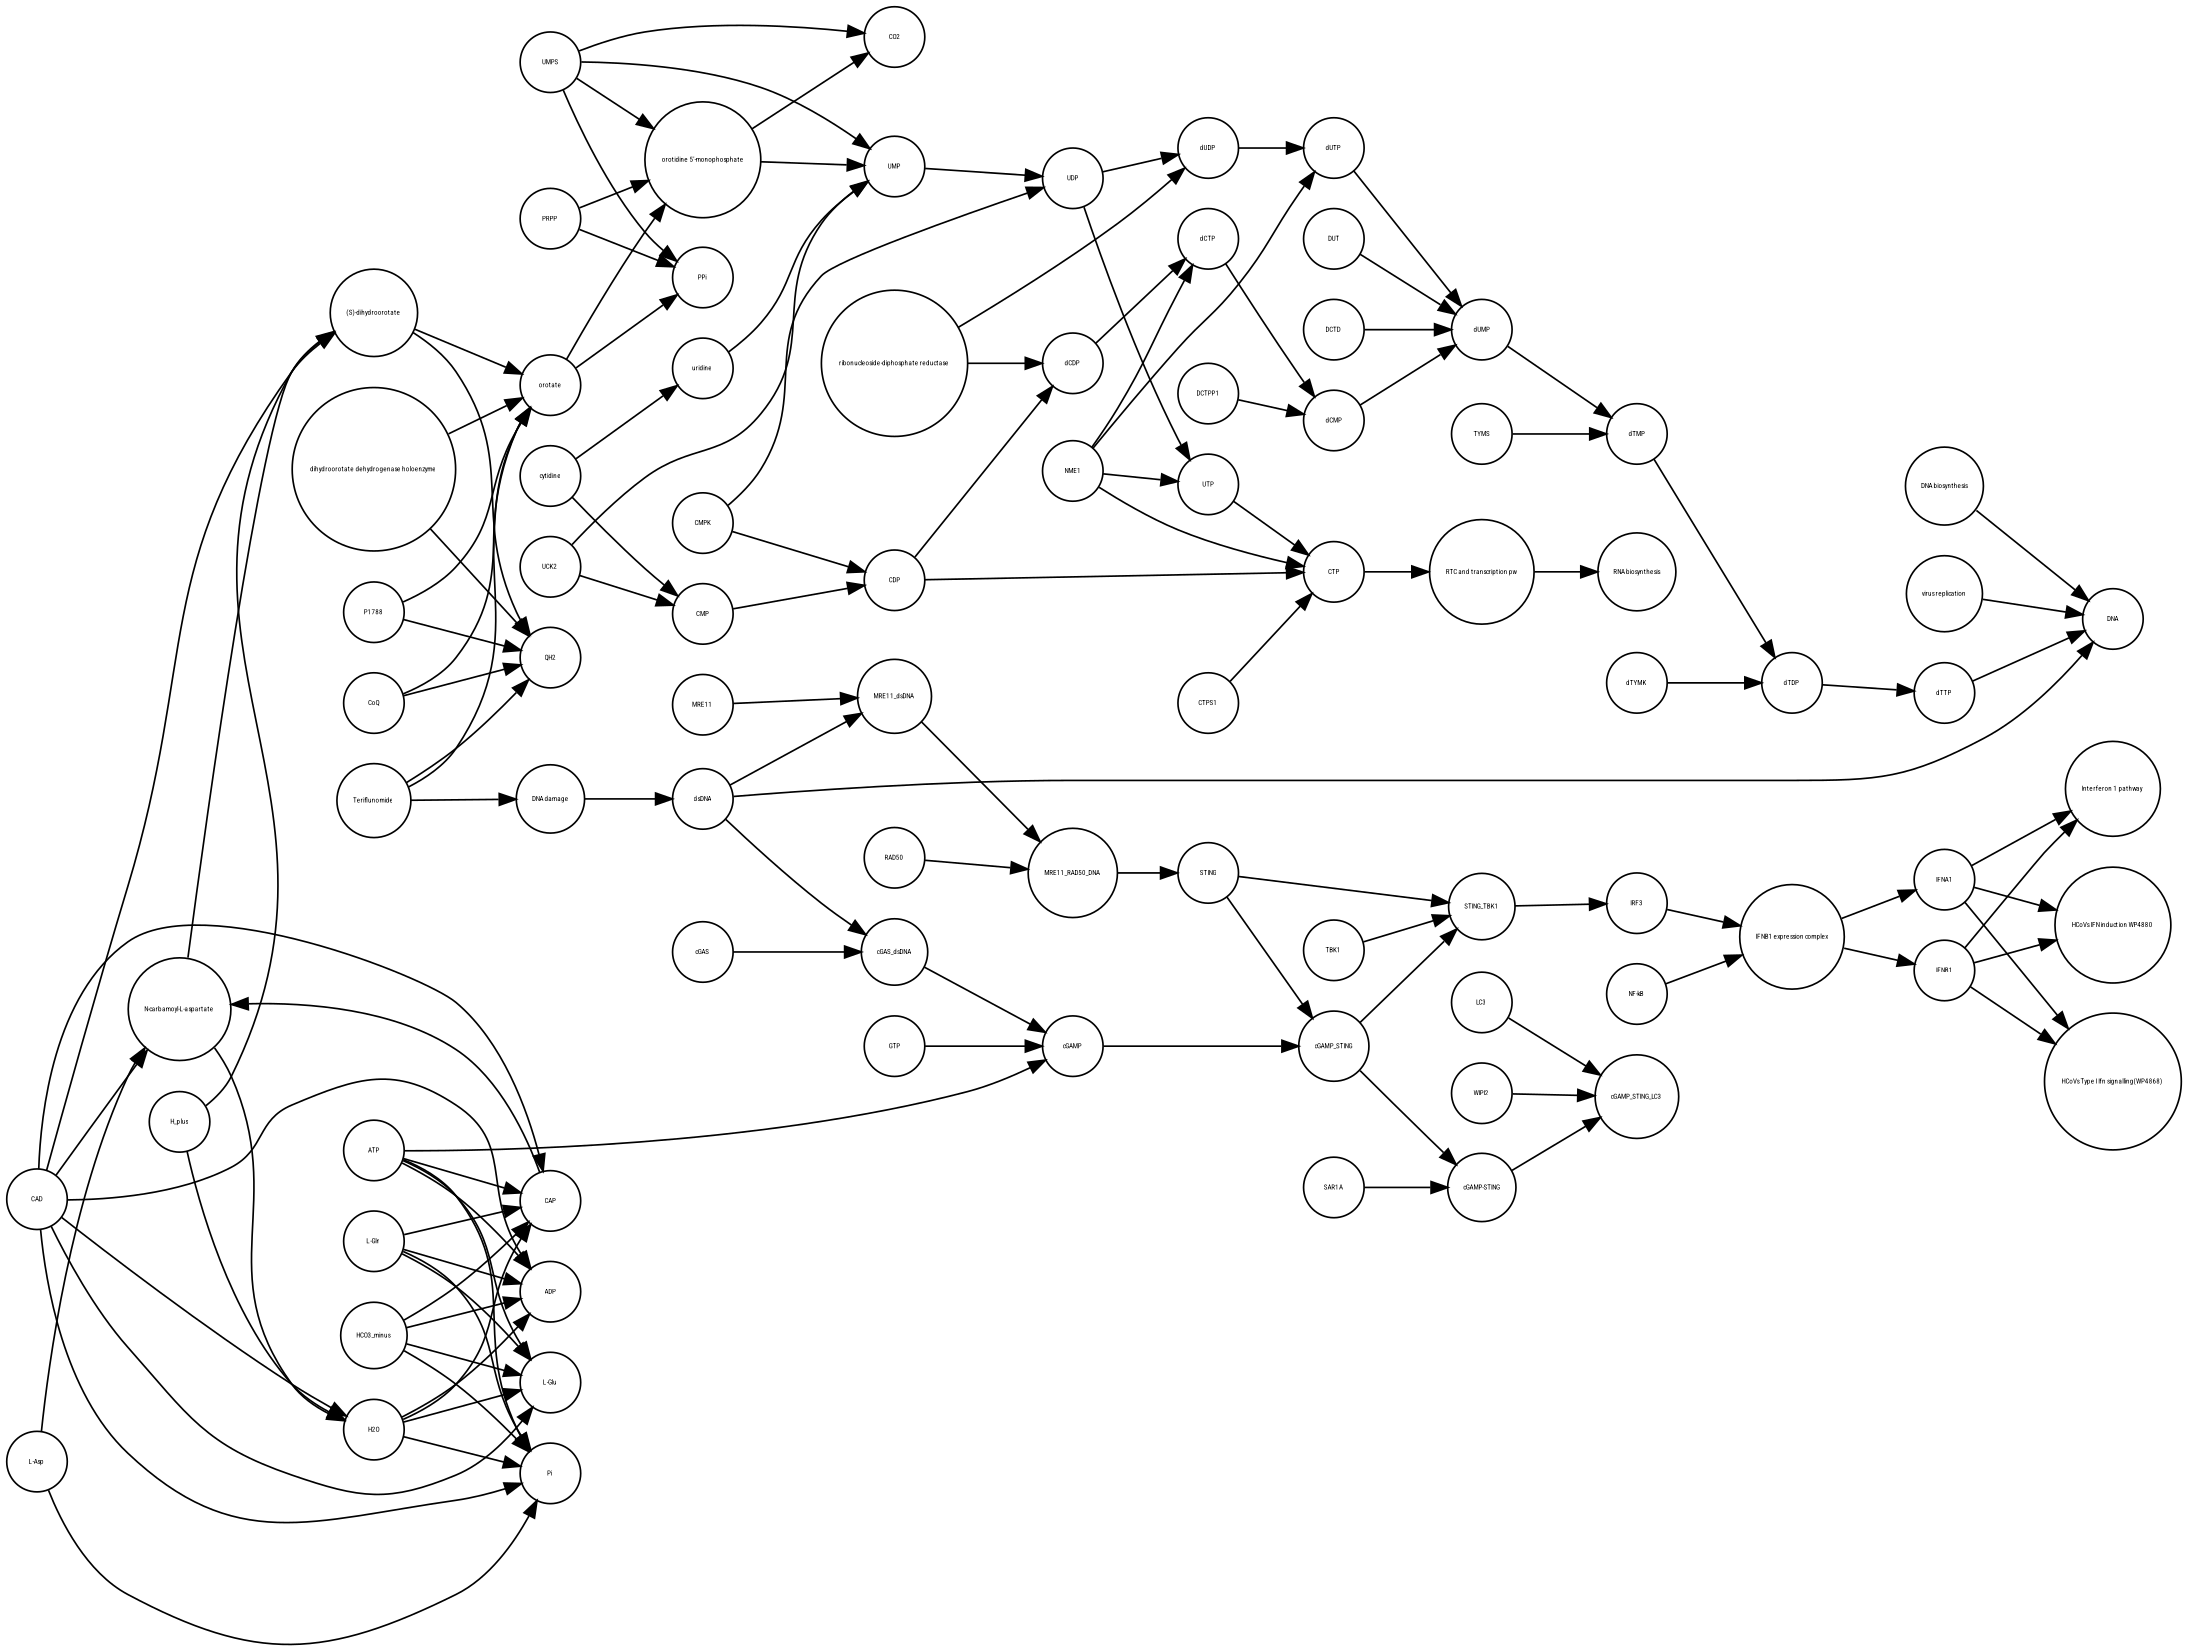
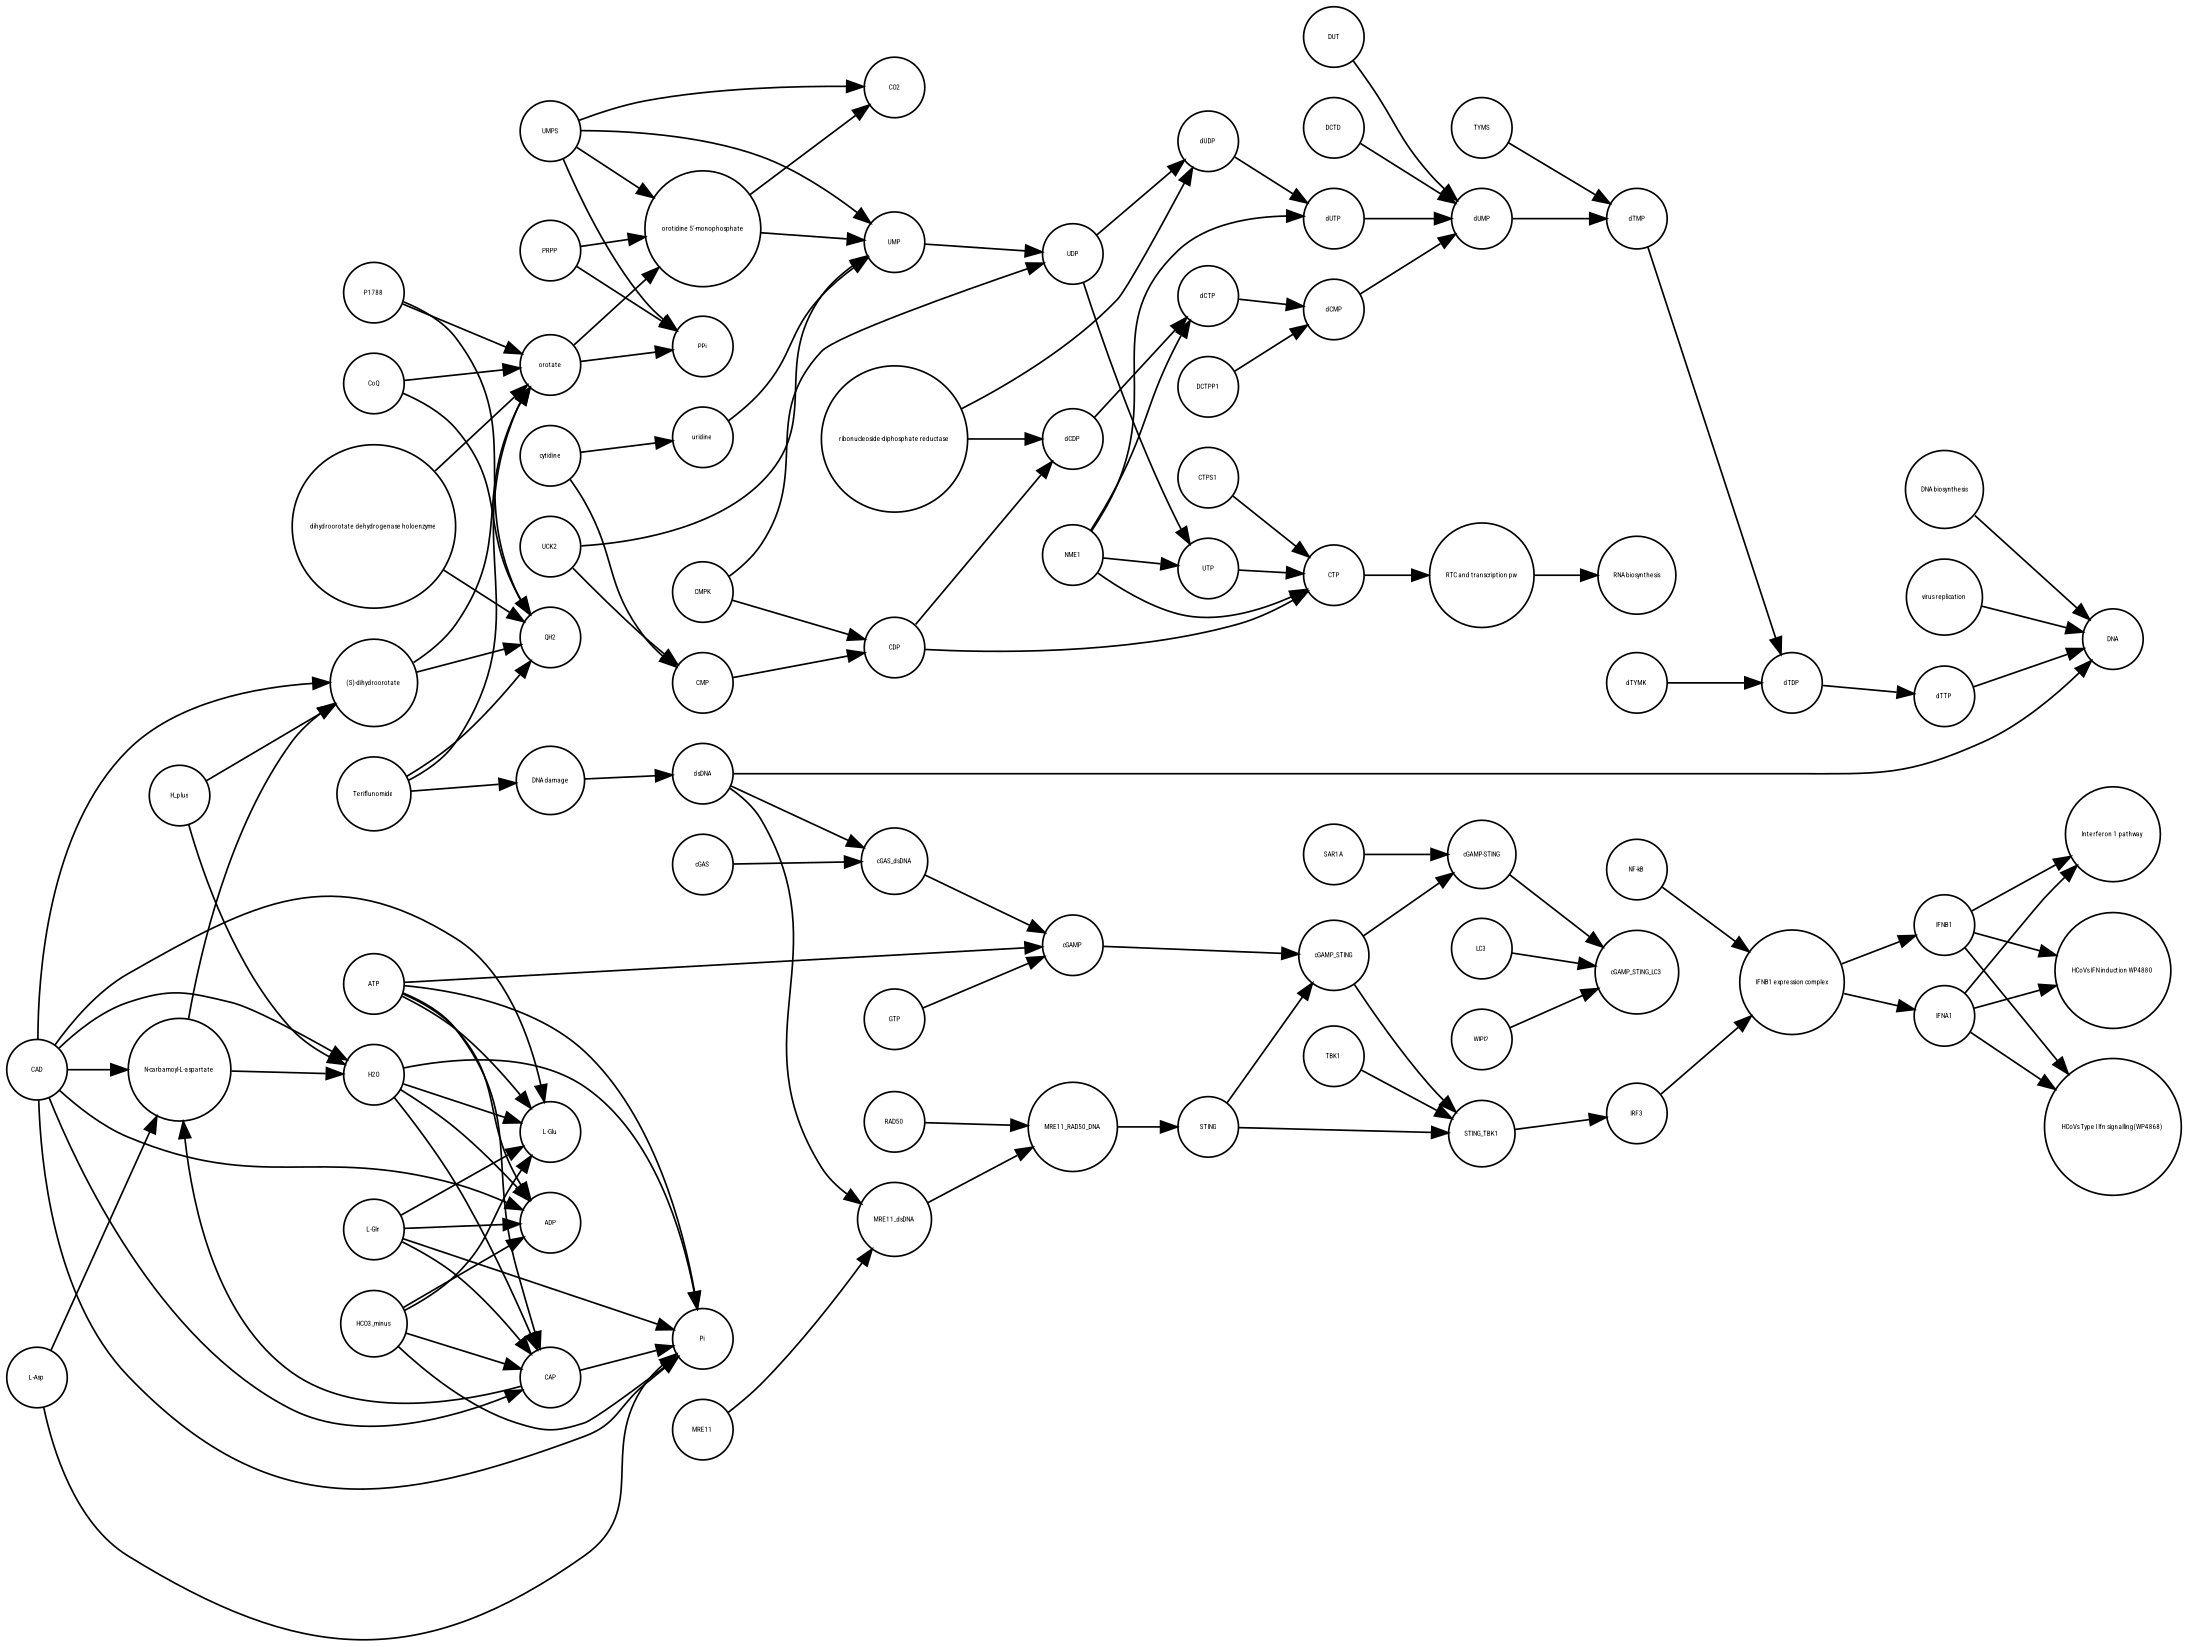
edge "CAP" -> "Pi": added
